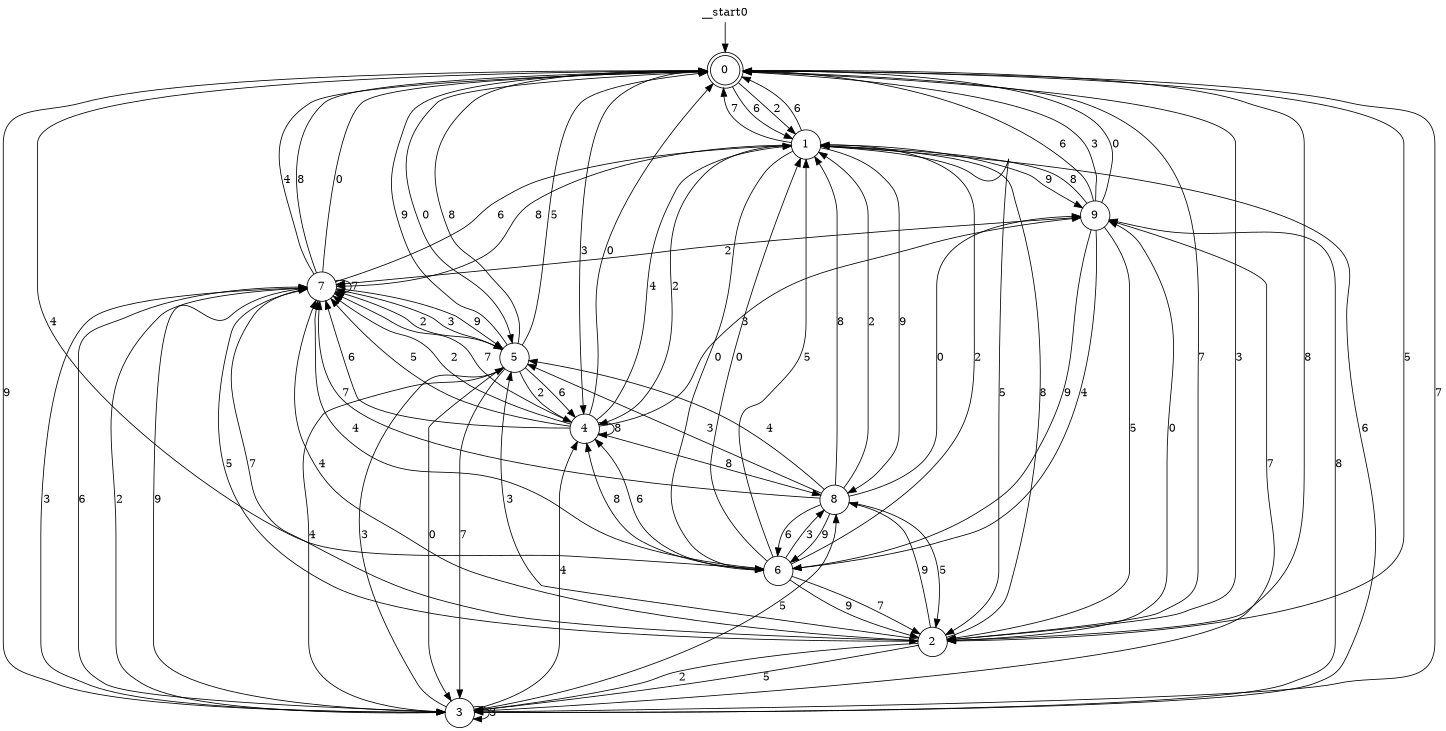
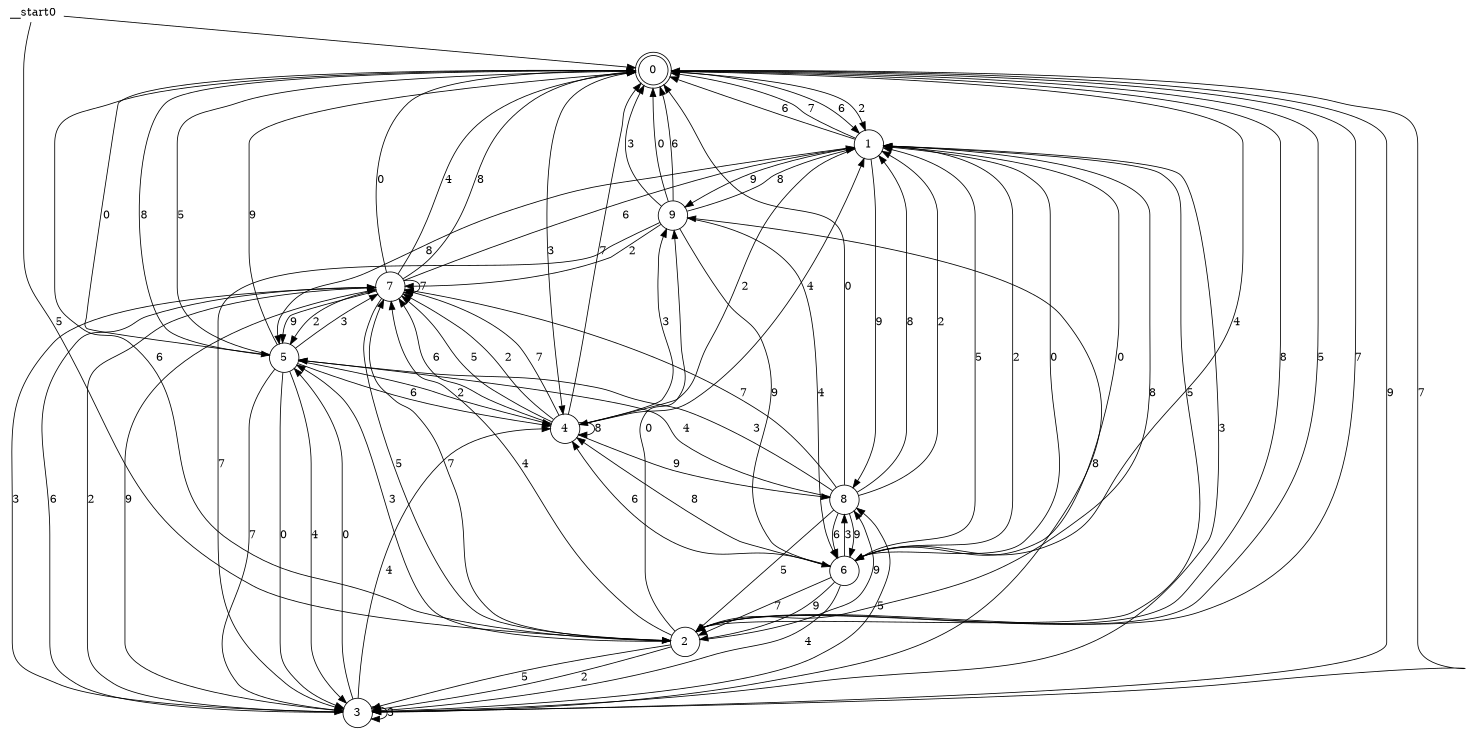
edge "1" -> "7": now "1" -> "5"
edge "4" -> "0": label "0" -> "7"
edge "8" -> "9": now "8" -> "0"
edge "2" -> "0": label "3" -> "6"
edge "1" -> "3": label "6" -> "3"
edge "4" -> "8": label "8" -> "9"
edge "6" -> "7": now "6" -> "3"
edge "9" -> "2": now "__start0" -> "2"
edge "3" -> "5": label "3" -> "0"
